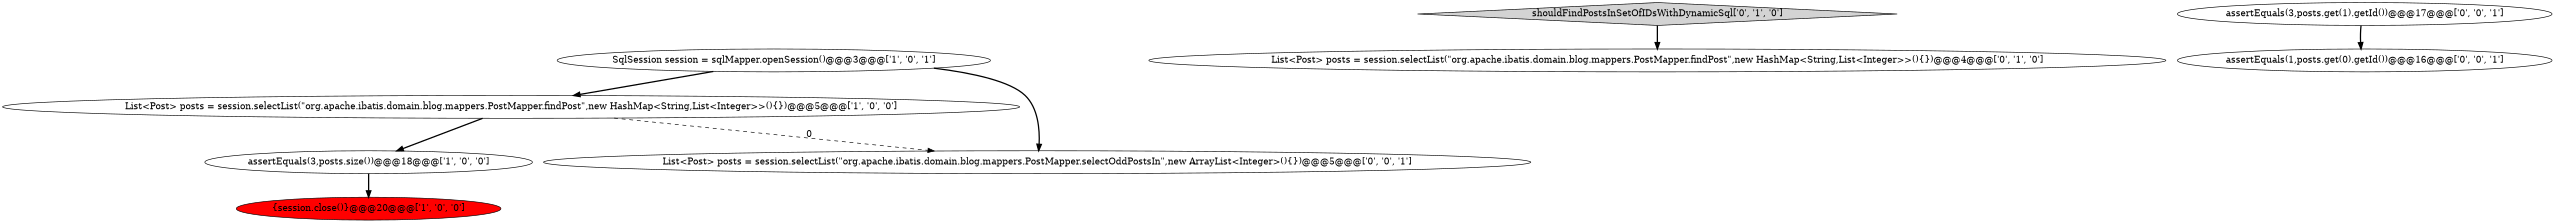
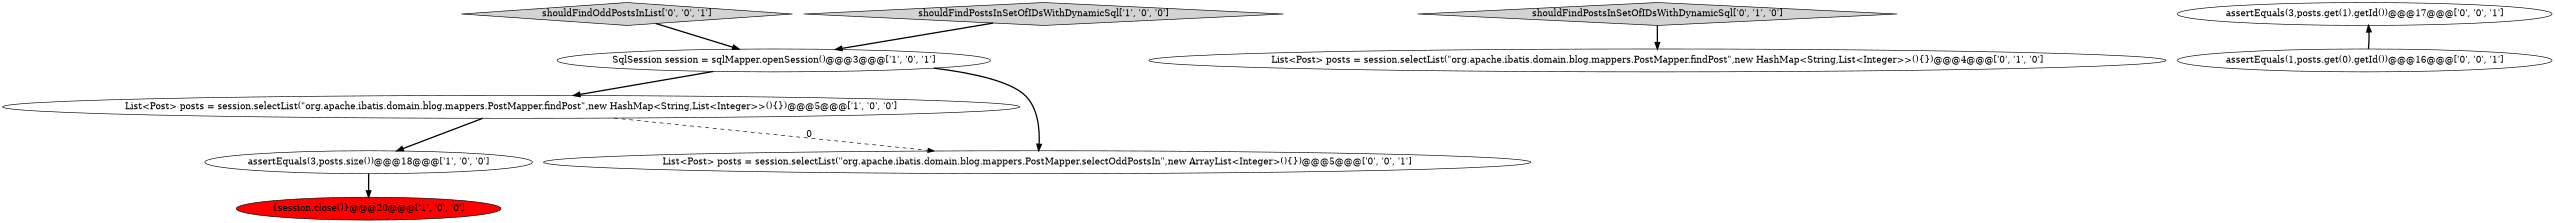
node "shouldFindOddPostsInList['0', '0', '1']": added
node "shouldFindPostsInSetOfIDsWithDynamicSql['1', '0', '0']": added
edge "assertEquals(3,posts.get(1).getId())@@@17@@@['0', '0', '1']" -> "assertEquals(1,posts.get(0).getId())@@@16@@@['0', '0', '1']": reversed
